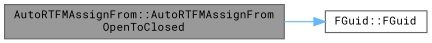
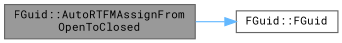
node "AutoRTFMAssignFrom::AutoRTFMAssignFrom OpenToClosed": label "AutoRTFMAssignFrom::AutoRTFMAssignFrom OpenToClosed" -> "FGuid::AutoRTFMAssignFrom OpenToClosed"
